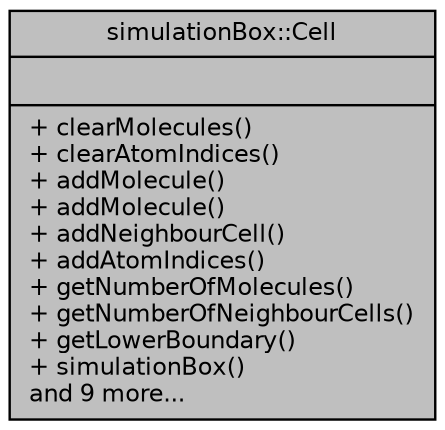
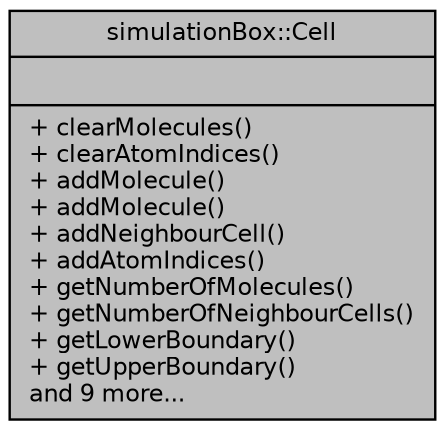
node "simulationBox::Cell": text "+ simulationBox()" -> "+ getUpperBoundary()"
